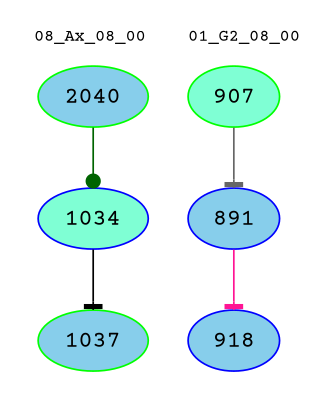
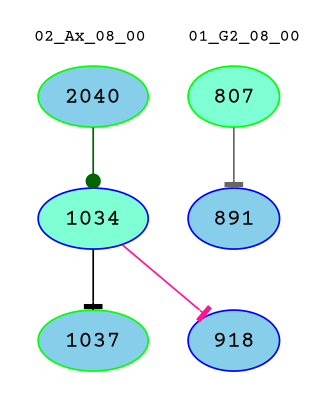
cluster "08_Ax_08_00": label "08_Ax_08_00" -> "02_Ax_08_00"
node "907": label "907" -> "807"
edge "891" -> "918": now "1034" -> "918"
